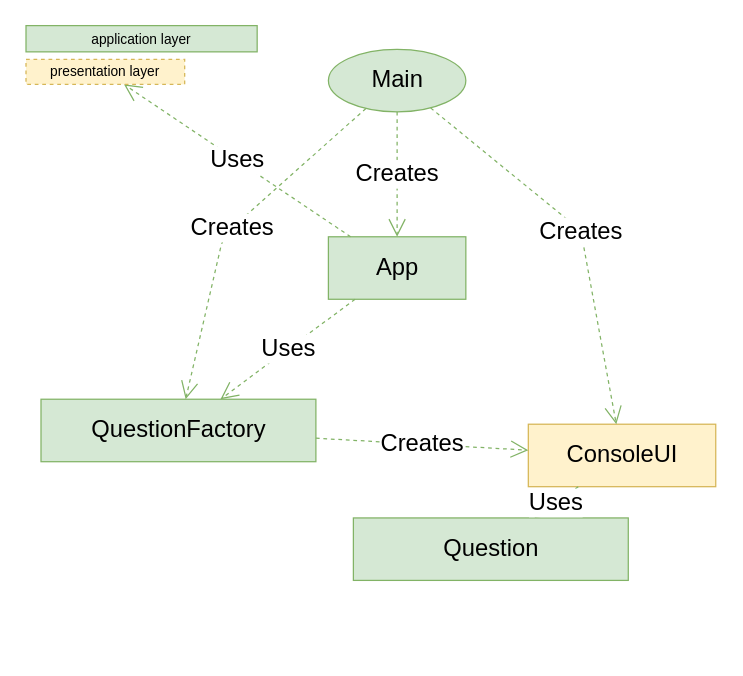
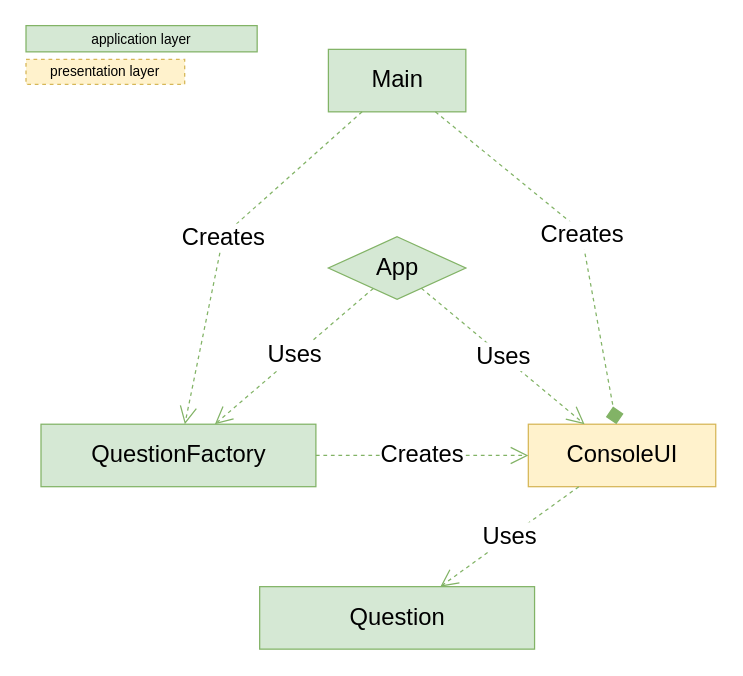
node "Main": shape ellipse -> rectangle
edge "App" -> "presentation layer": now "App" -> "ConsoleUI"
edge "Main" -> "App": removed, label "Creates"
node "App": shape rectangle -> diamond
edge "Main" -> "ConsoleUI": arrowhead open -> diamond
node "QuestionFactory": moved (178, 431) -> (178, 456)
node "Question": moved (491, 549) -> (397, 618)
